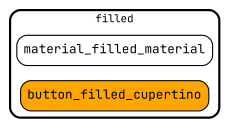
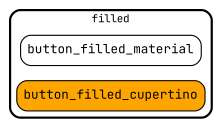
node "material_filled_material": label "material_filled_material" -> "button_filled_material"
